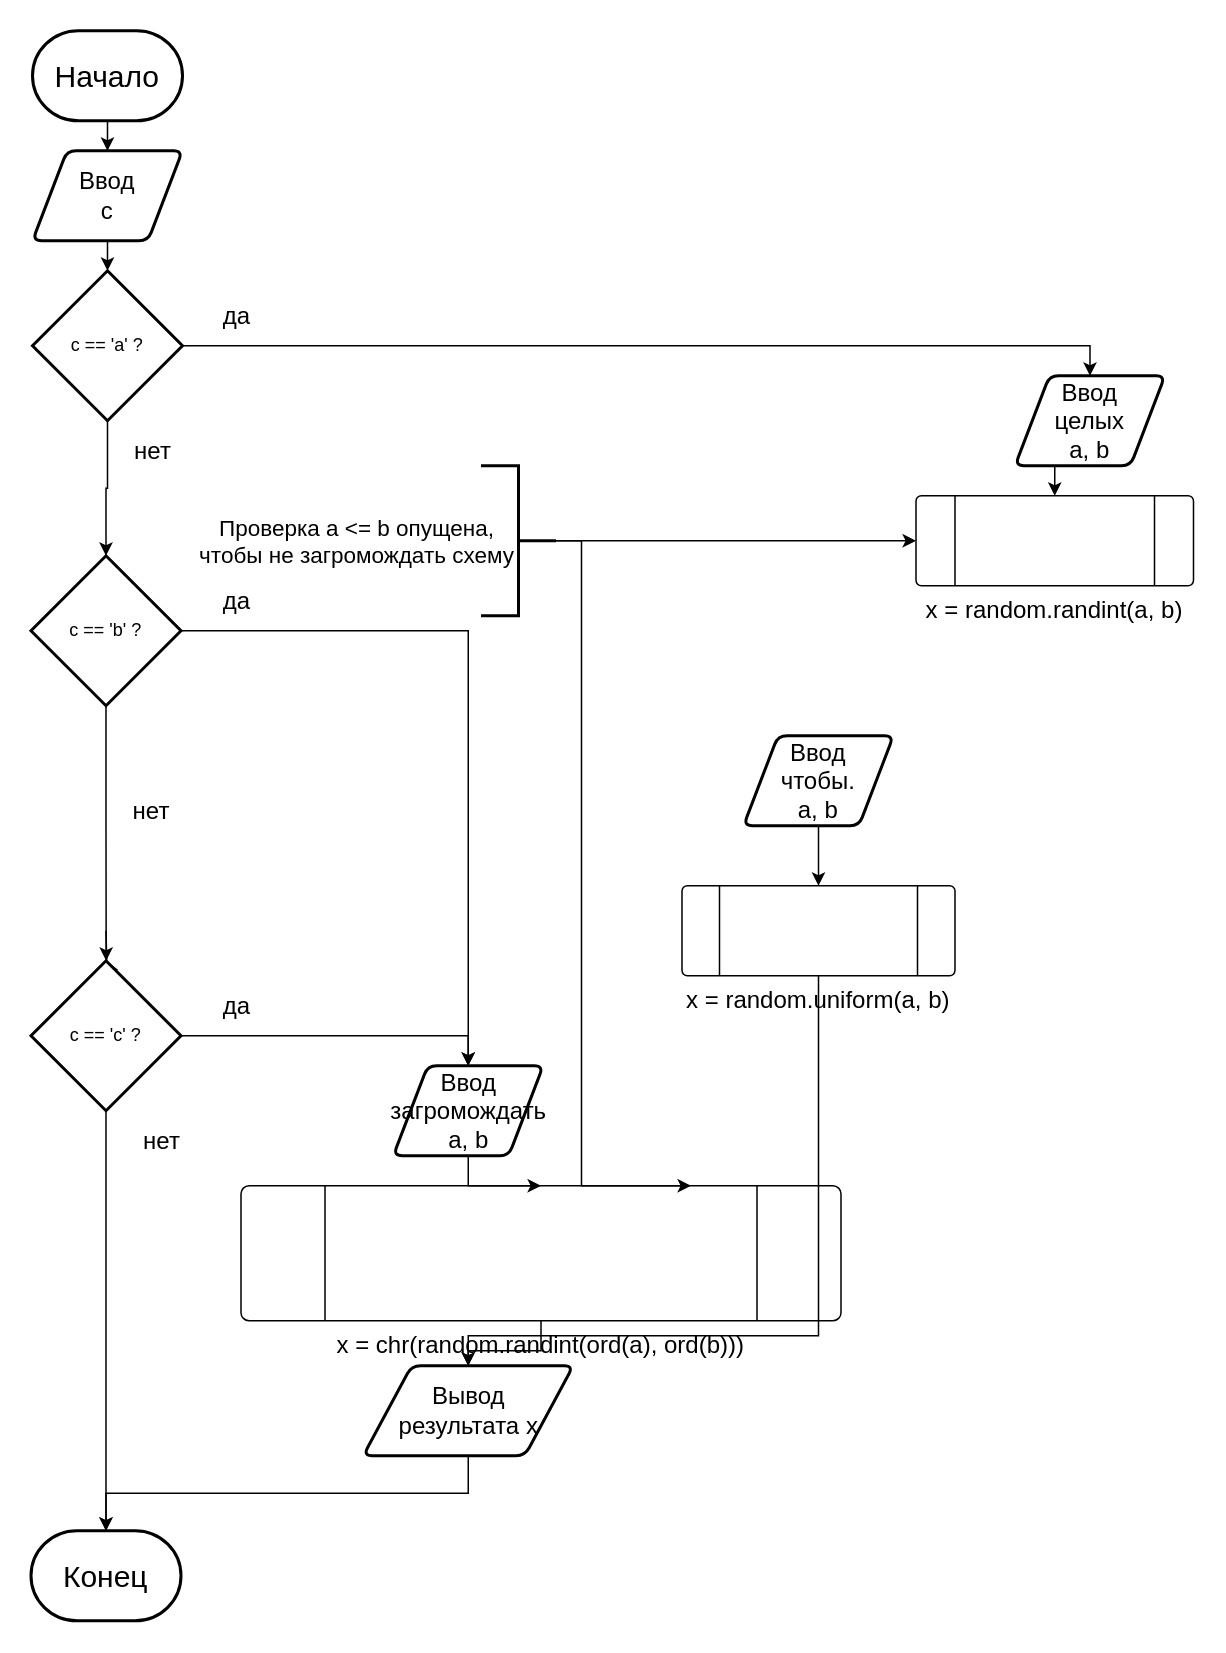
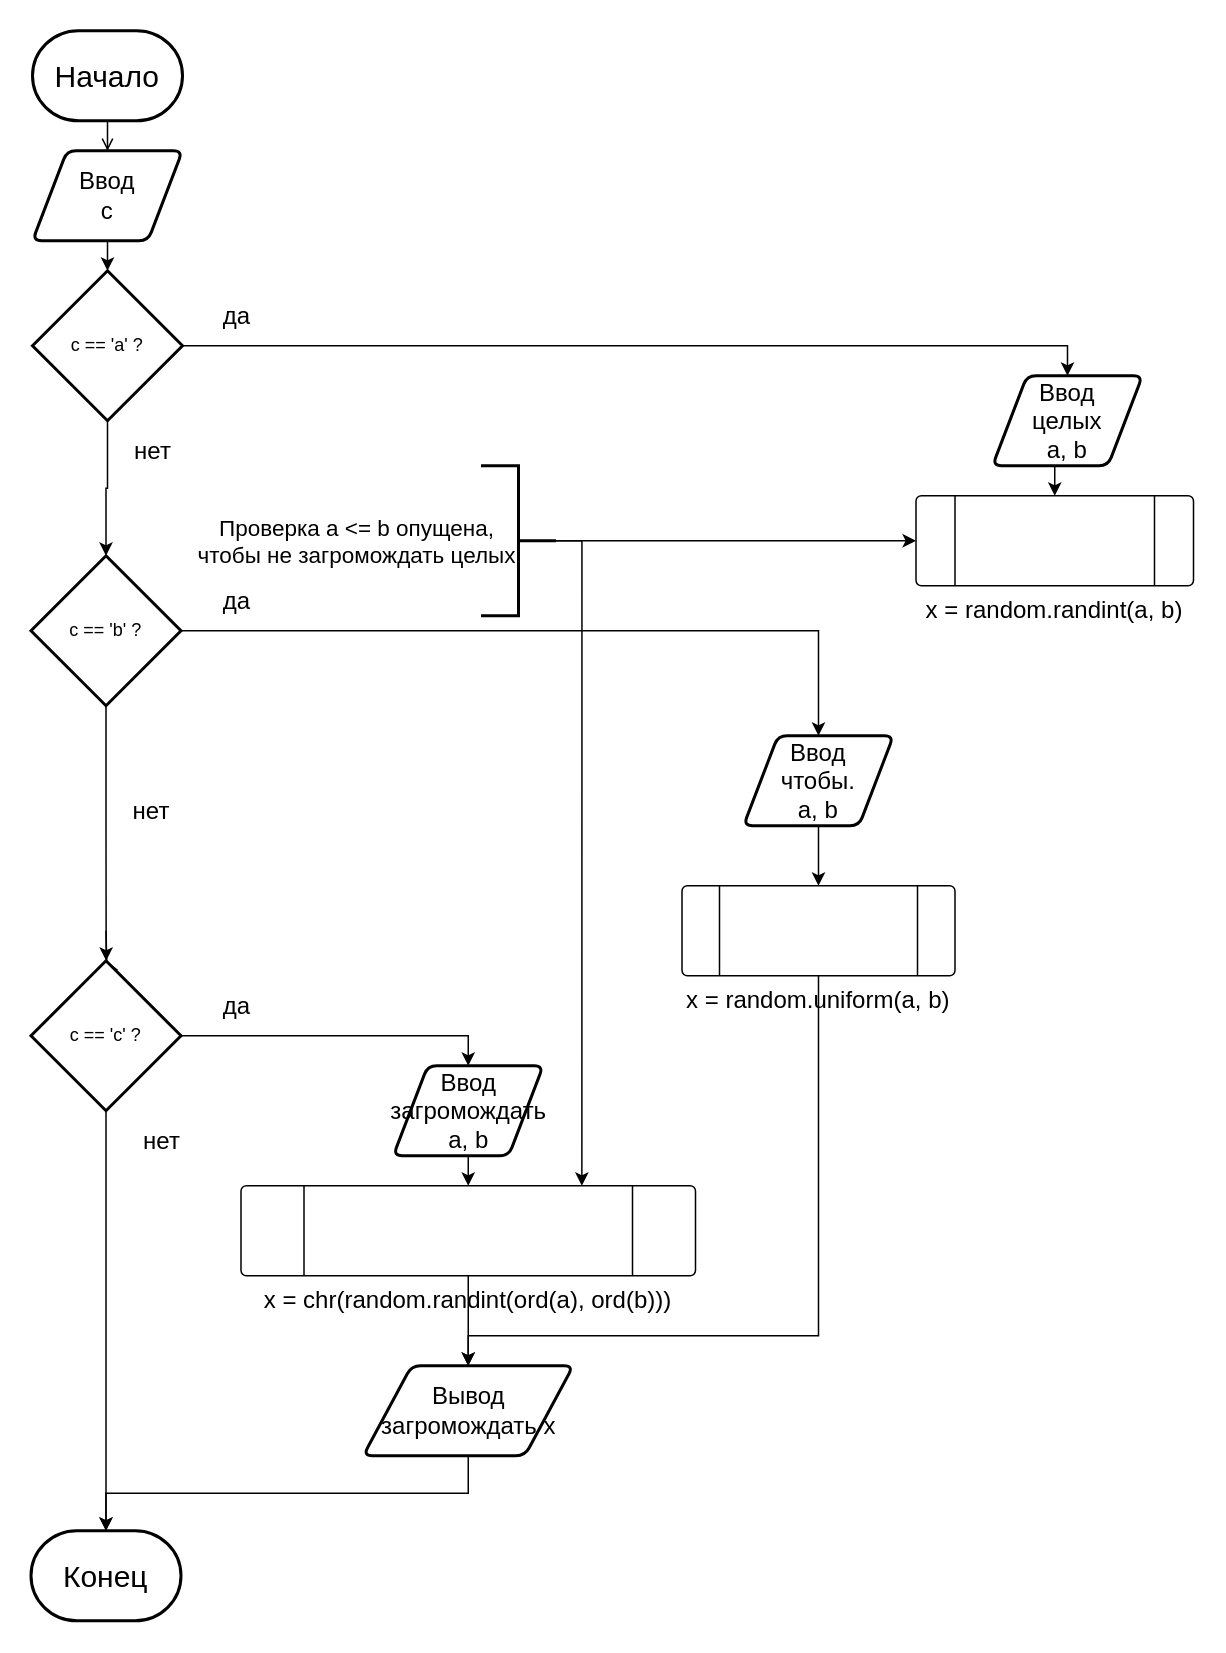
edge "Начало" -> "Ввод c": arrowhead classic -> open
node "Ввод целых а, b": moved (1090, 421) -> (1067, 421)
node "Проверка a <= b опущена, чтобы не загромождать схему": label "Проверка a <= b опущена, чтобы не загромождать схему" -> "Проверка a <= b опущена, чтобы не загромождать целых"
edge "c == 'b' ?" -> "Ввод загромождать a, b": now "c == 'b' ?" -> "Ввод чтобы. a, b"
node "x = chr(random.randint(ord(a), ord(b)))": size 600x135 -> 455x90
node "Вывод результата x": label "Вывод результата x" -> "Вывод загромождать x"
